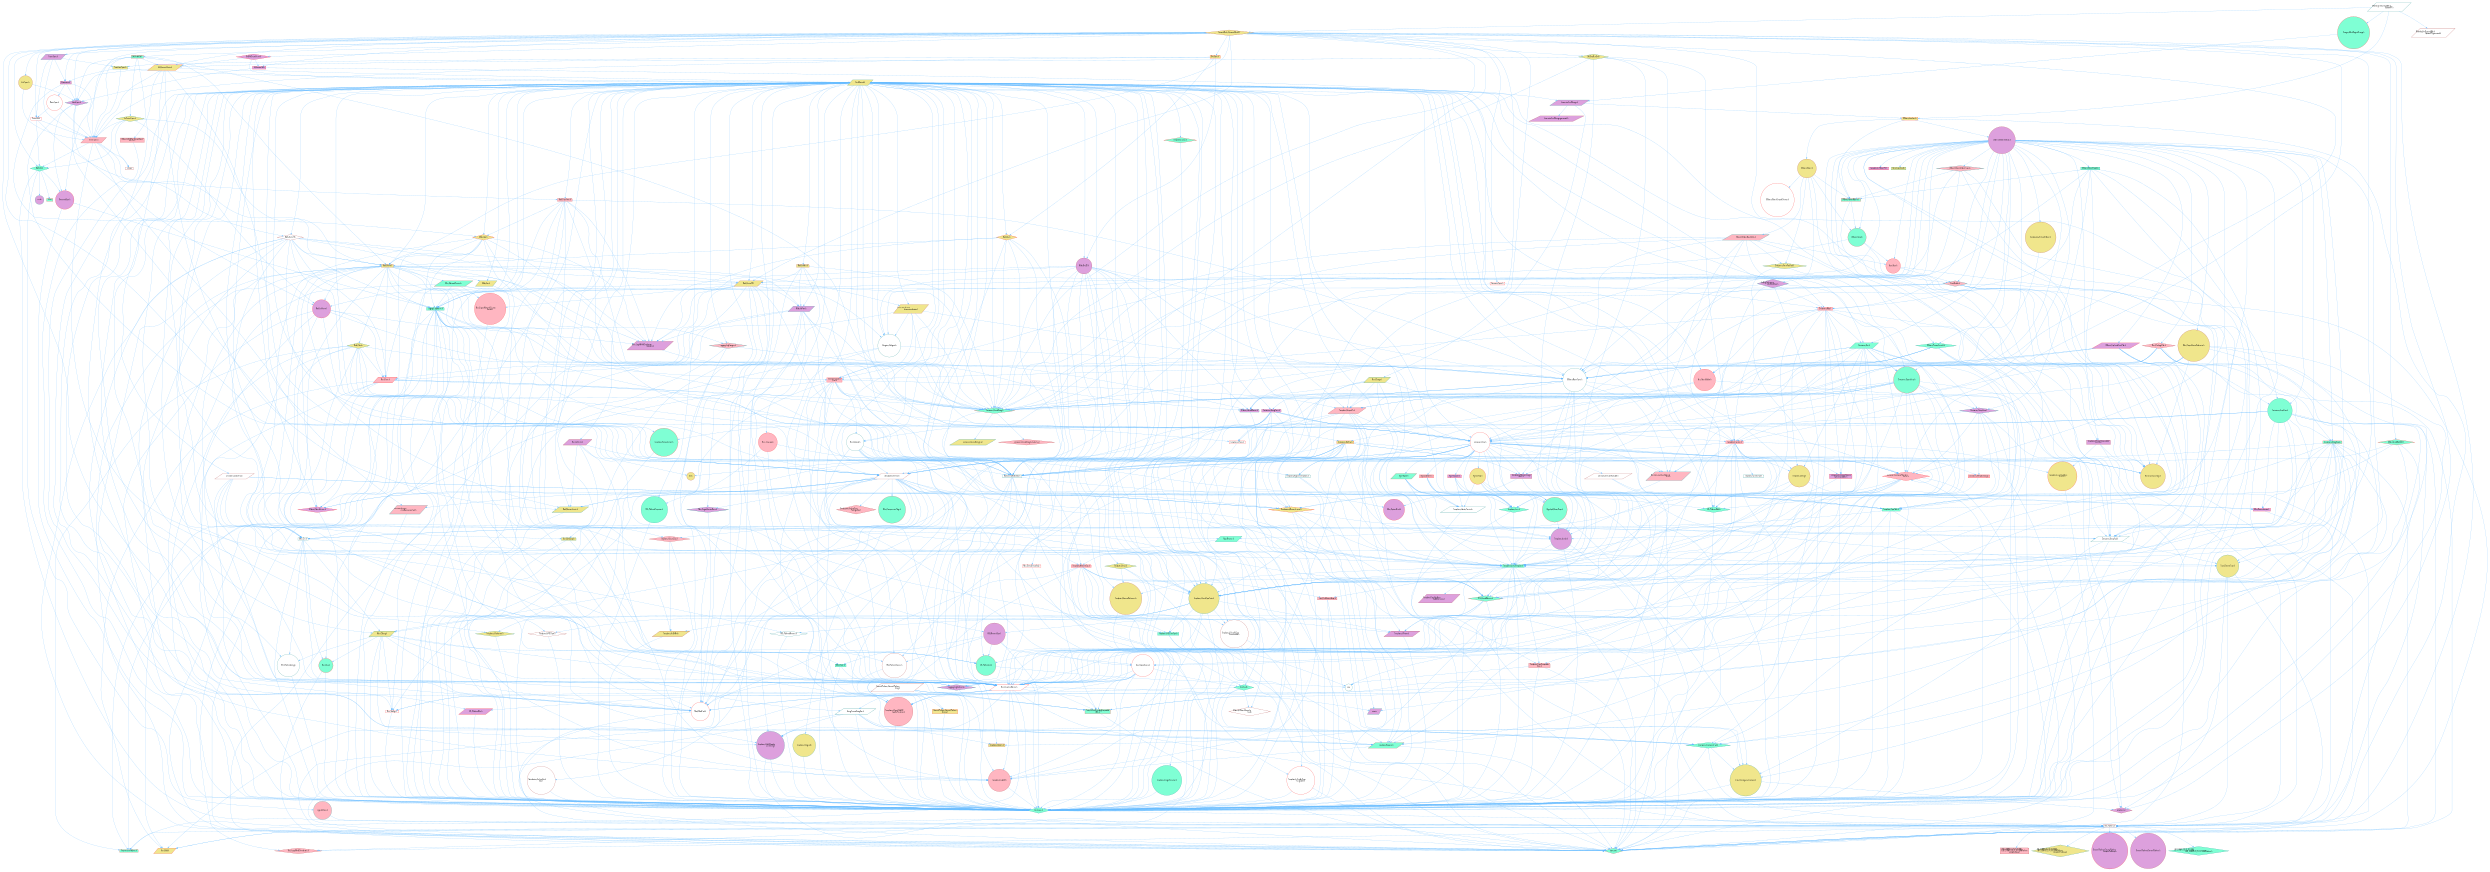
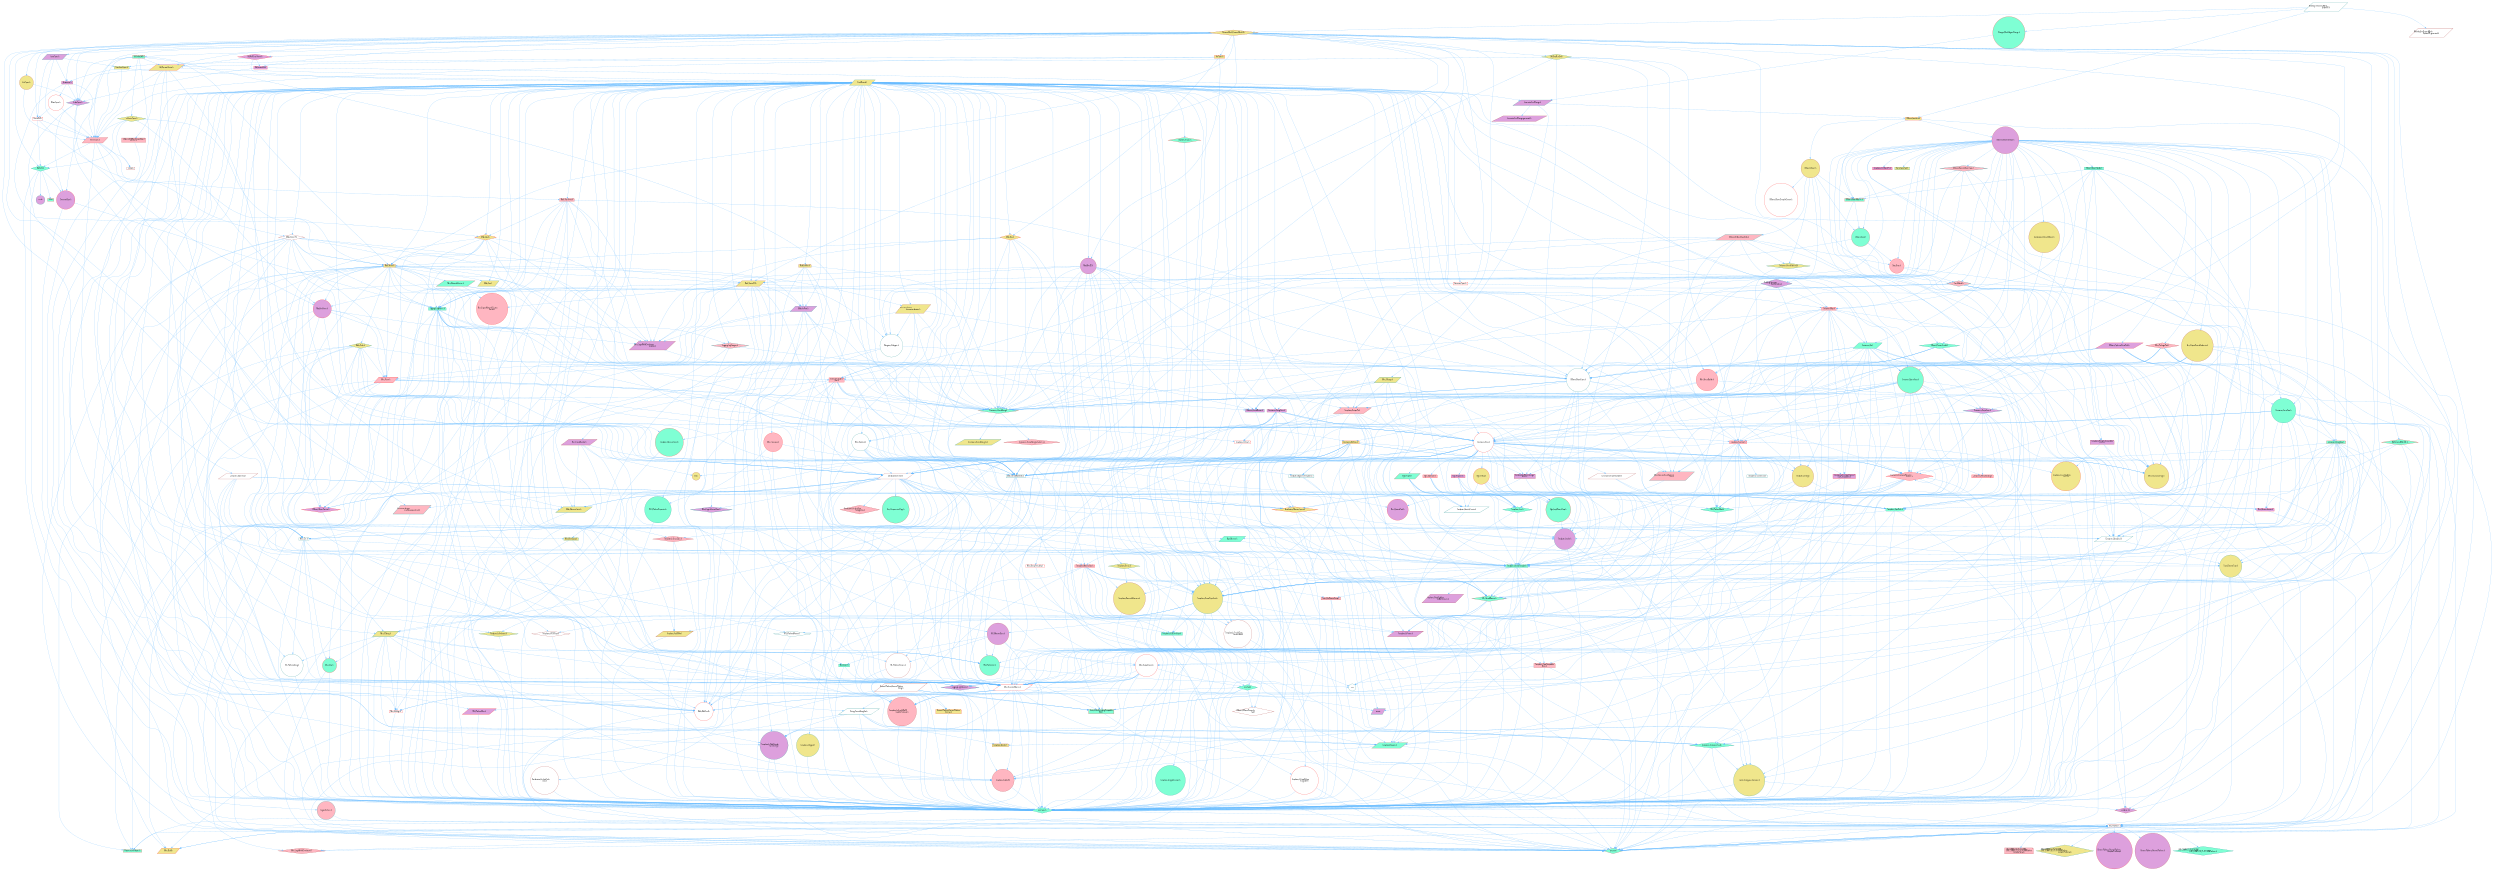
node "Misc/IntVector.h": label "Misc/IntVector.h" -> "Misc/FrameNumber.h"
